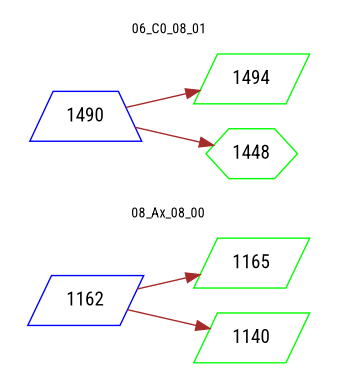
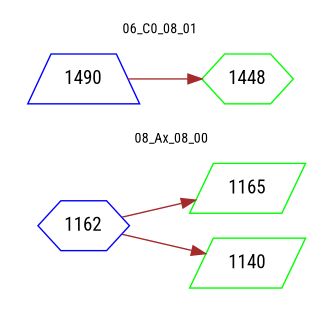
node "1494": removed
node "1162": shape parallelogram -> hexagon
